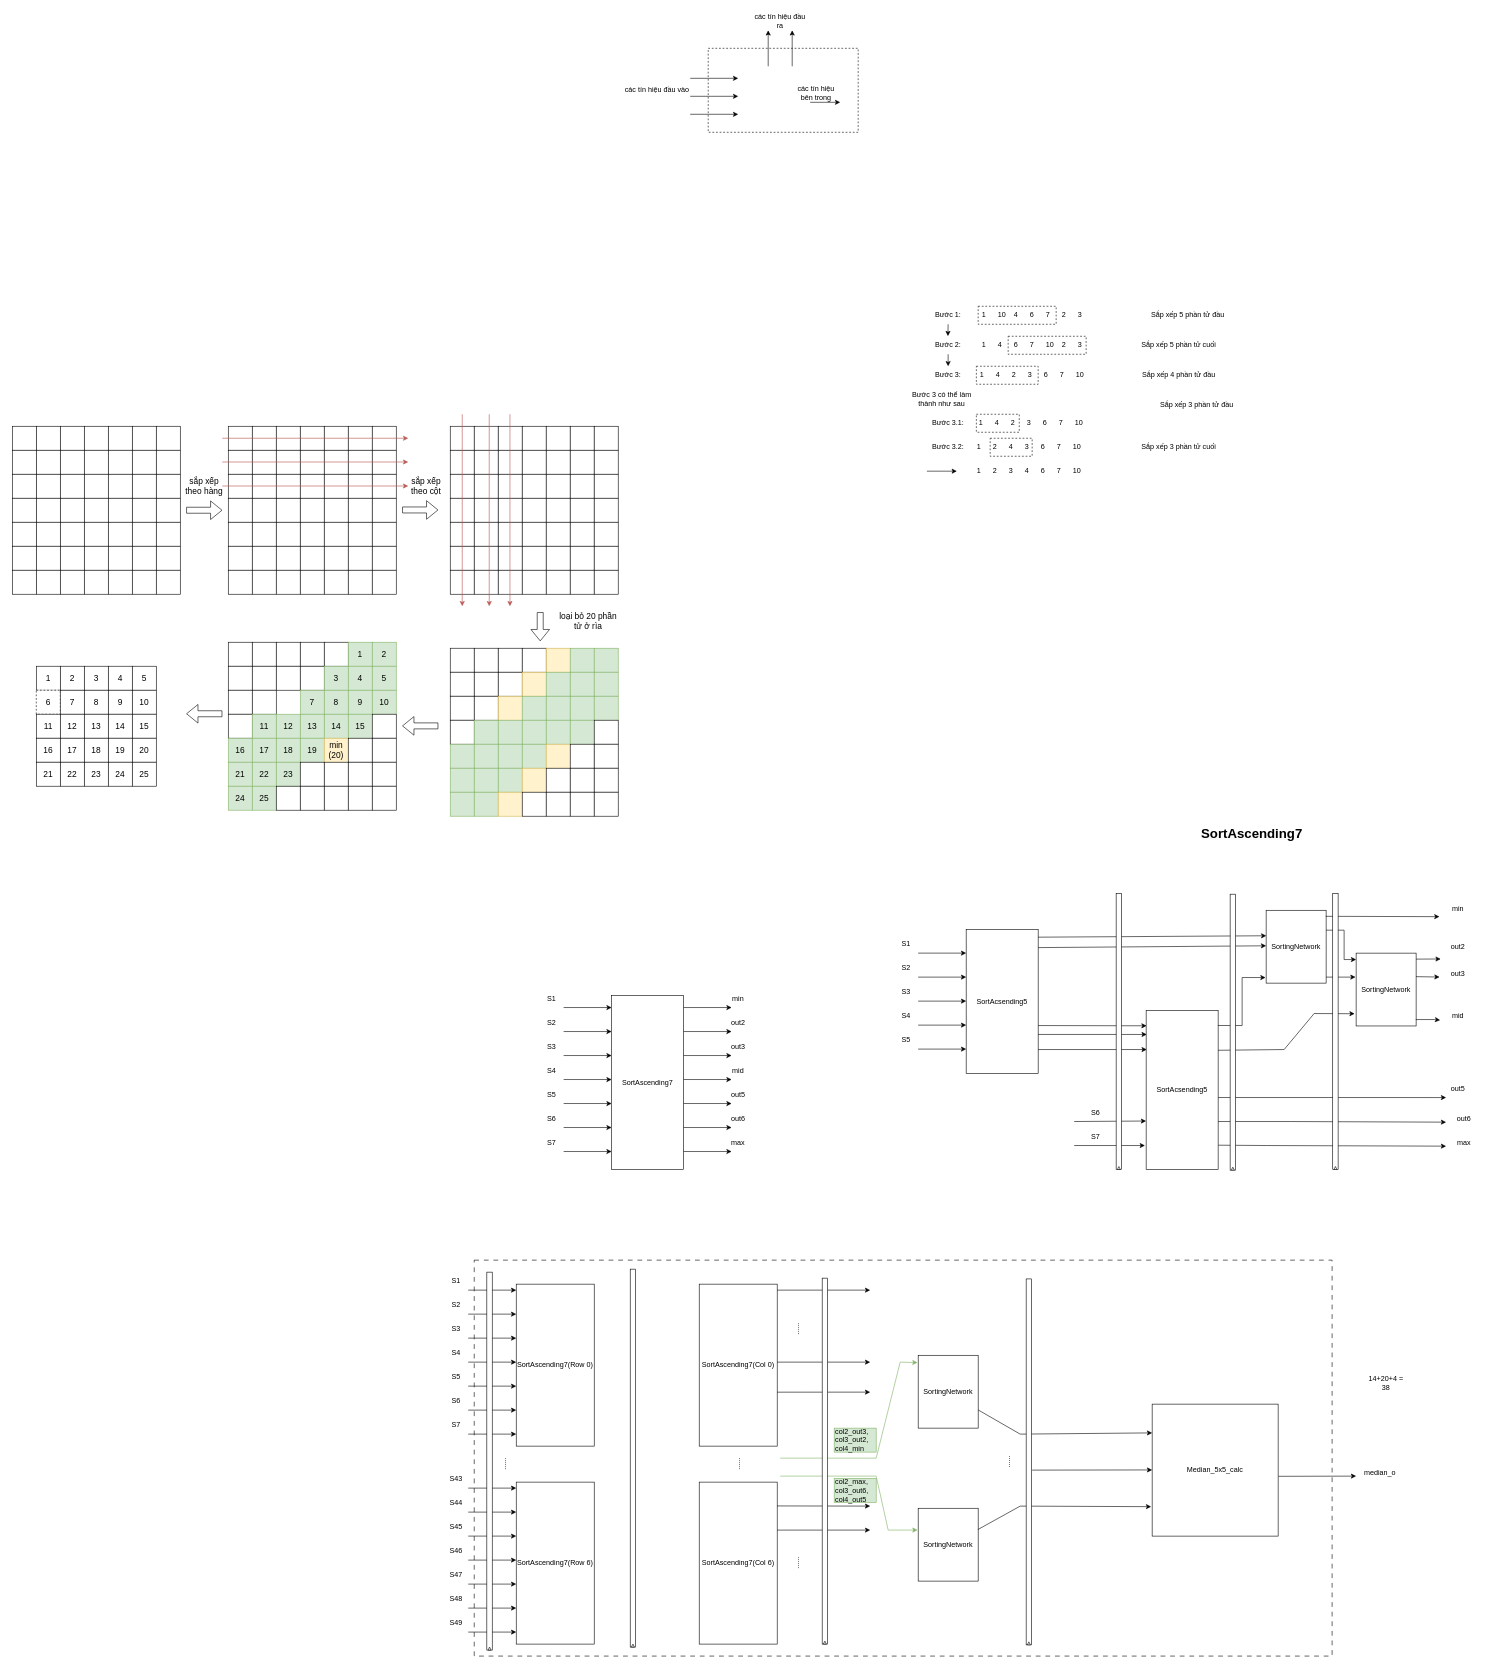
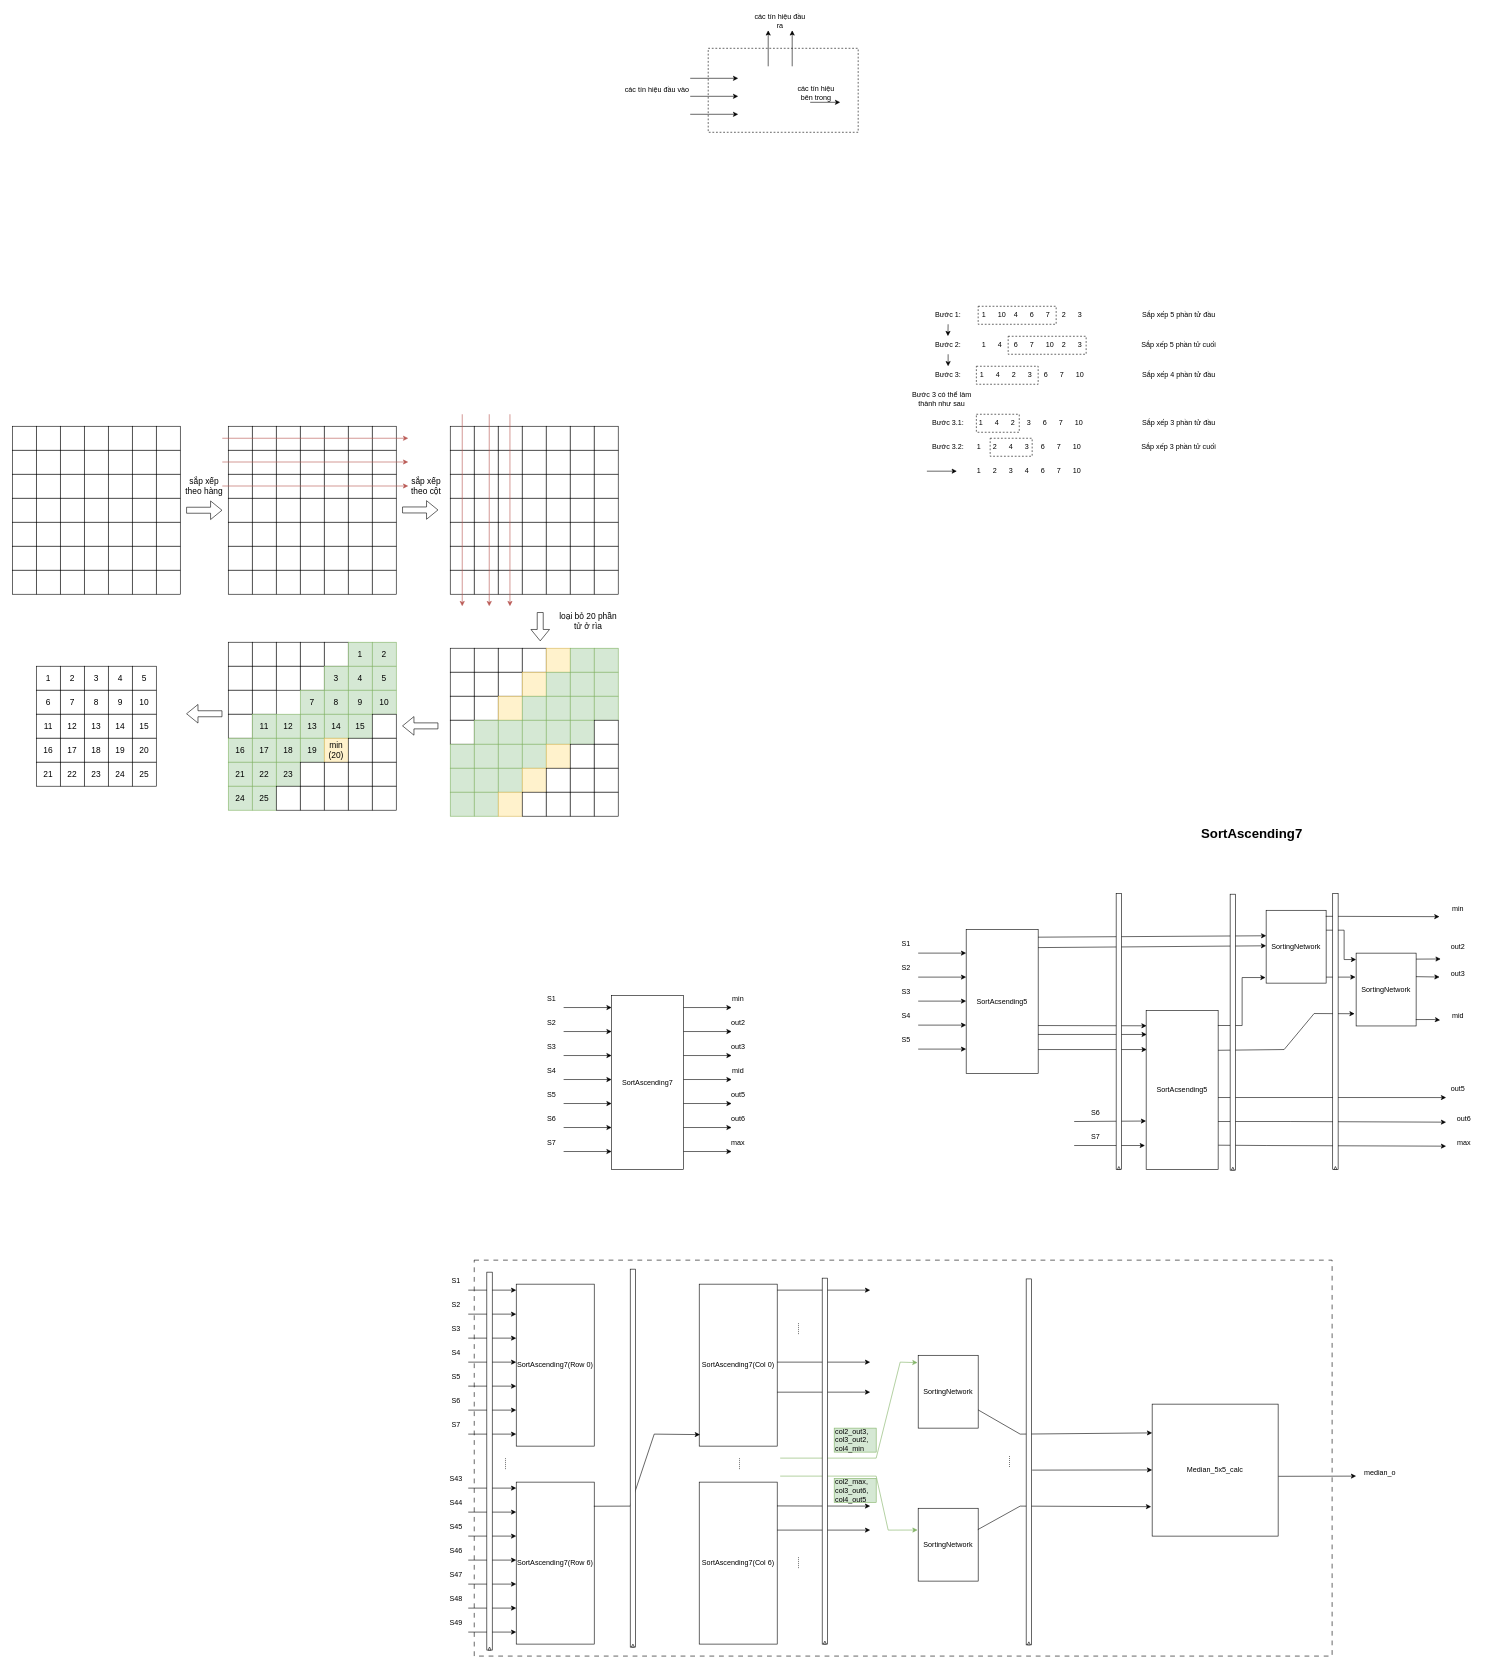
node "Sắp xếp 5 phần tử đầu": moved (1188, 315) -> (1179, 315)
node "Sắp xếp 3 phần tử đầu": moved (1197, 405) -> (1179, 423)
node "6": style dashed -> solid
node "14+20+4 = 38": removed
edge "SortAscending7(Row 6)" -> "SortAscending7(Col 0)": added
